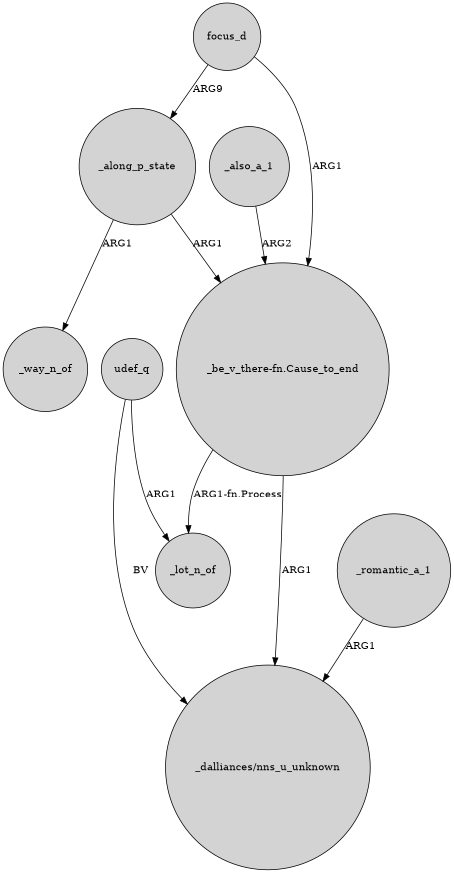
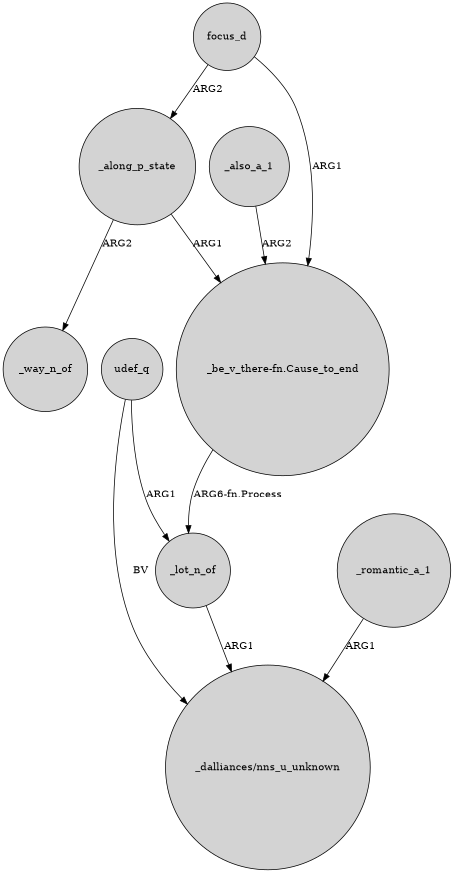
edge "focus_d" -> "_along_p_state": label "ARG9" -> "ARG2"
edge "_along_p_state" -> "_way_n_of": label "ARG1" -> "ARG2"
edge "_be_v_there-fn.Cause_to_end" -> "_lot_n_of": label "ARG1-fn.Process" -> "ARG6-fn.Process"
edge "_be_v_there-fn.Cause_to_end" -> "_dalliances/nns_u_unknown": now "_lot_n_of" -> "_dalliances/nns_u_unknown"
